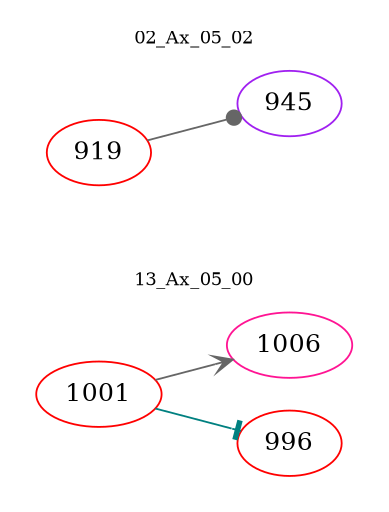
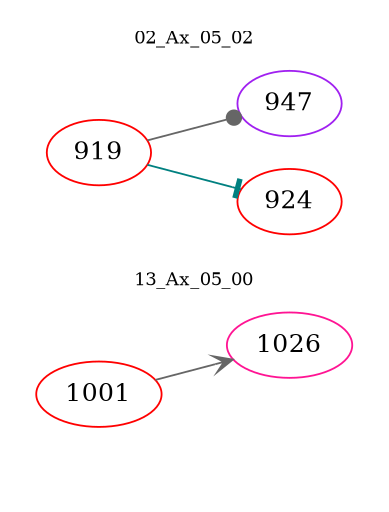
node "945": label "945" -> "947"
node "924": added
node "1006": label "1006" -> "1026"
node "996": removed
